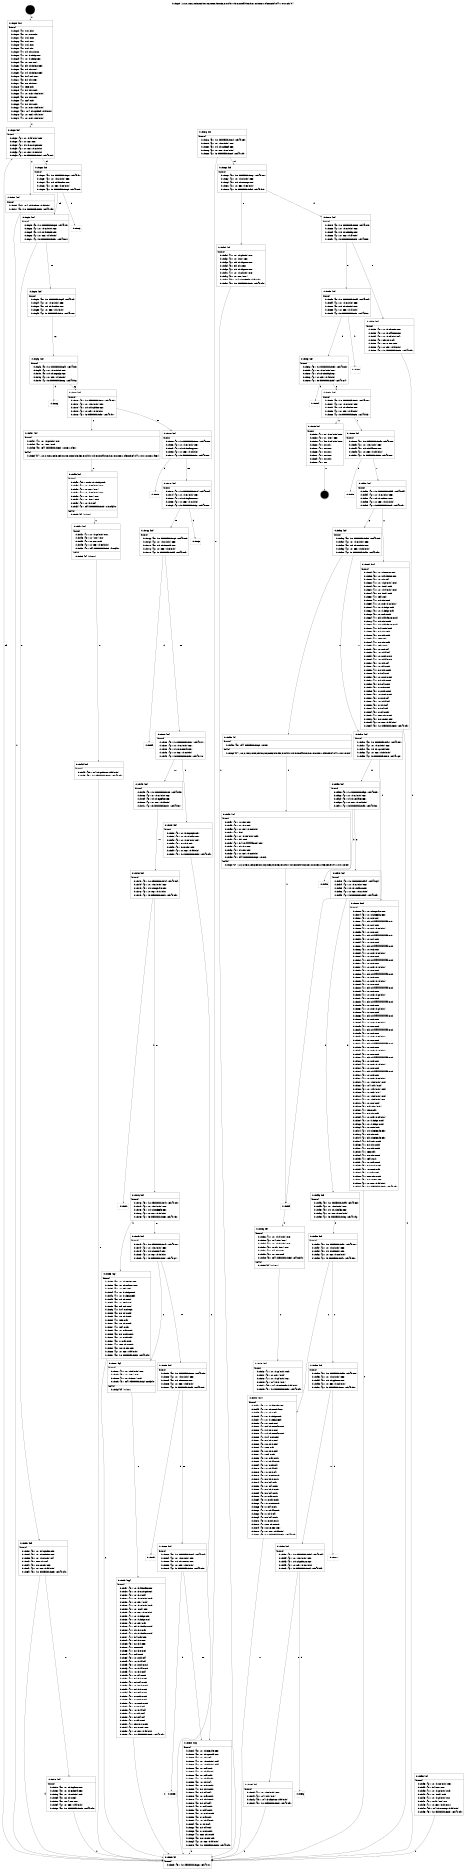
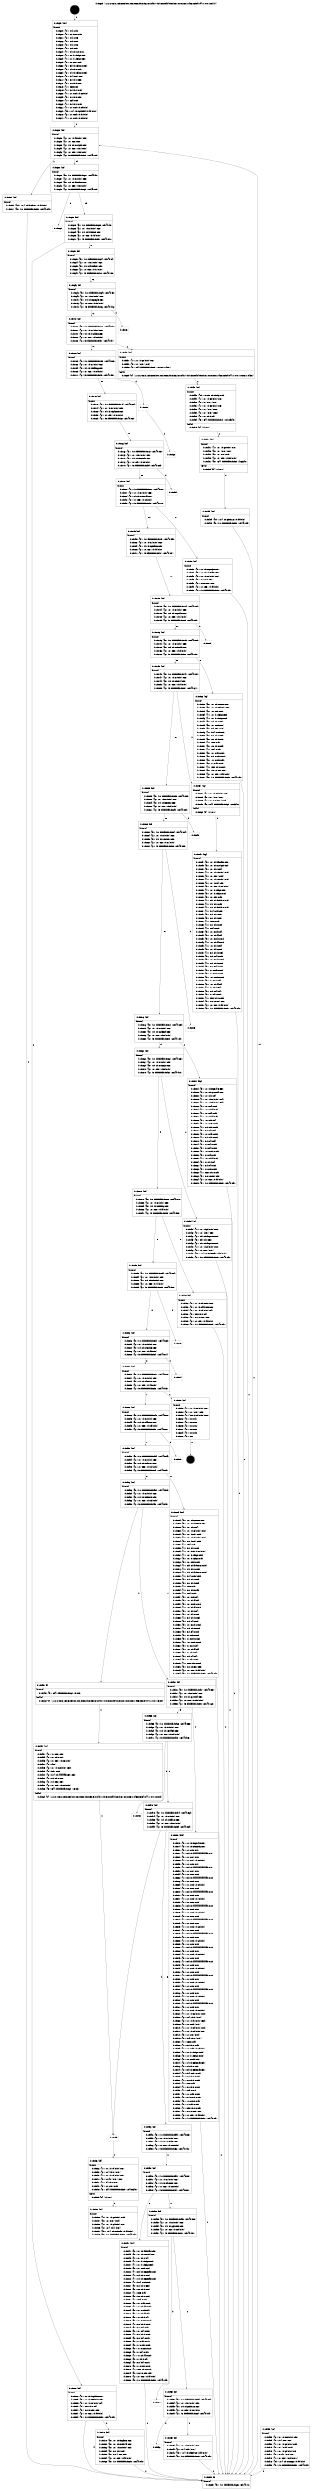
edge "0x40174a [28]" -> "0x401d6a": now "0x4022b5" -> "0x401d6a"
edge "0x40182a [28]" -> "0x401a10 [106]": now "0x40182a [28]" -> "0x401846 [28]"
